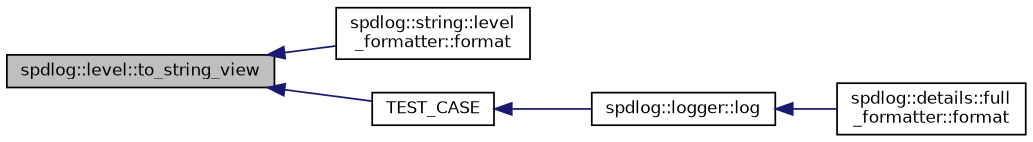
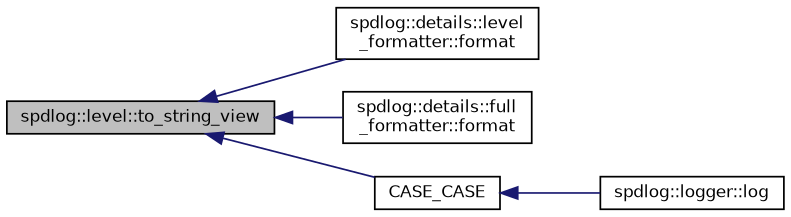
node "spdlog::string::level _formatter::format": label "spdlog::string::level _formatter::format" -> "spdlog::details::level _formatter::format"
node "TEST_CASE": label "TEST_CASE" -> "CASE_CASE"
edge "spdlog::details::full _formatter::format" -> "spdlog::logger::log": now "spdlog::details::full _formatter::format" -> "spdlog::level::to_string_view"
